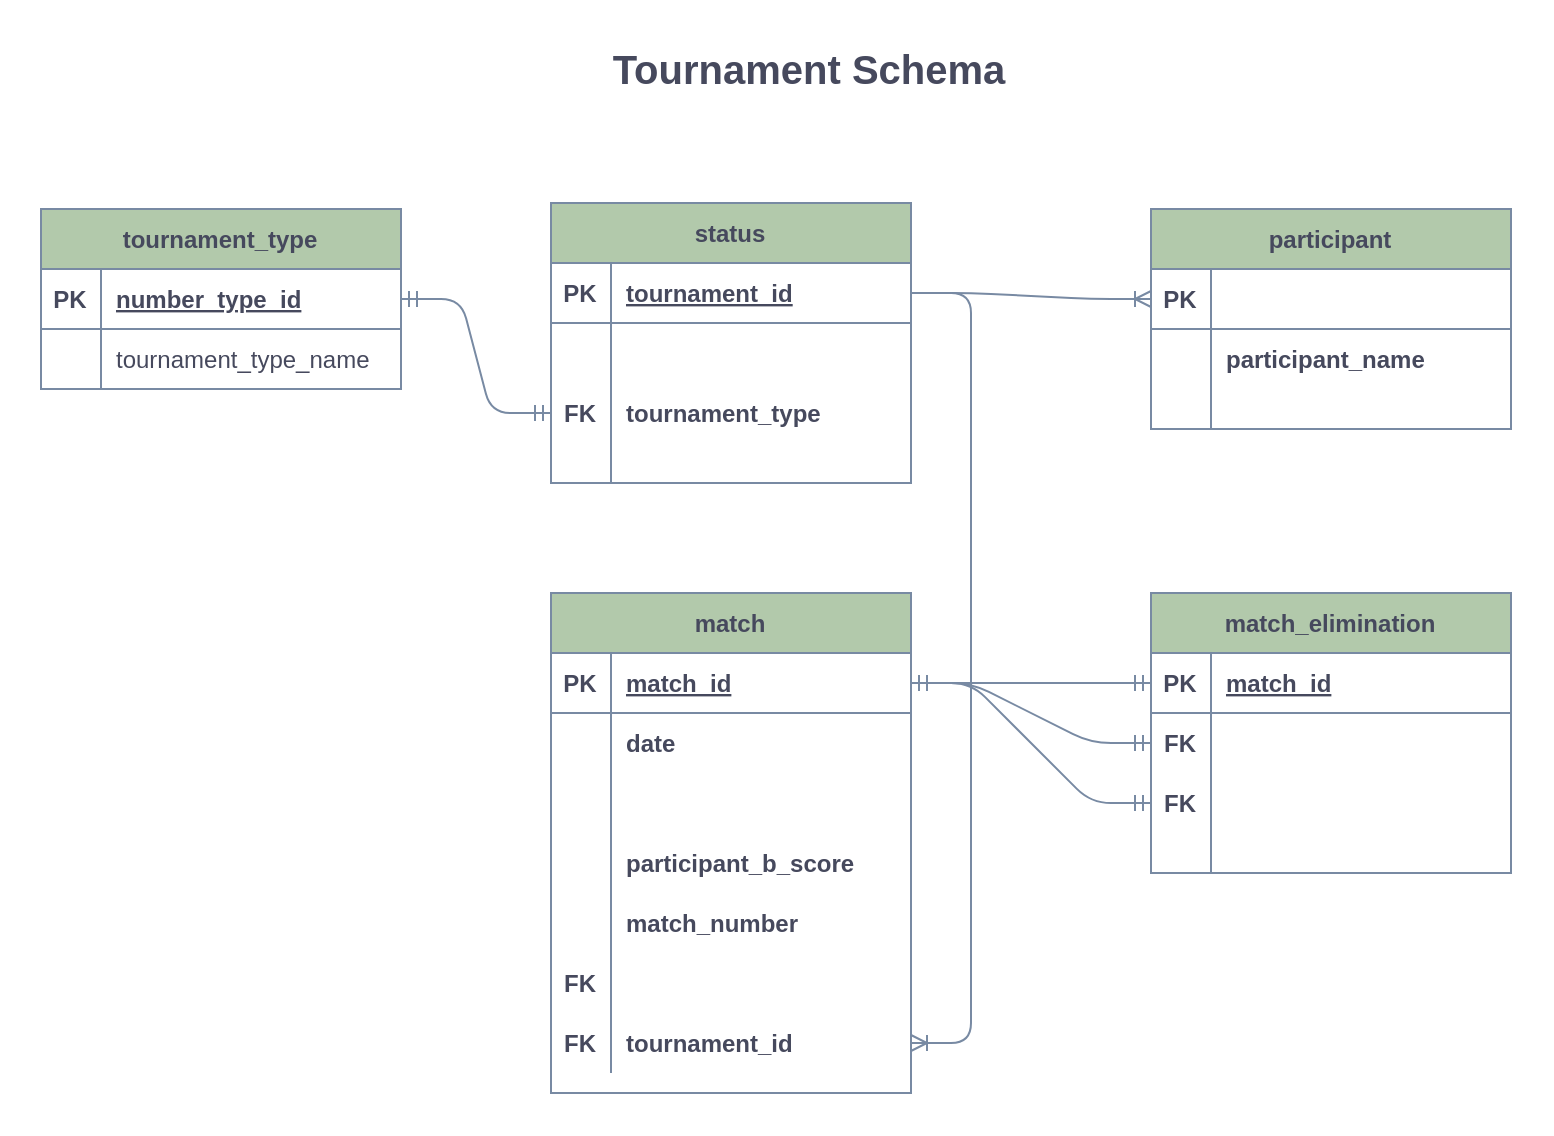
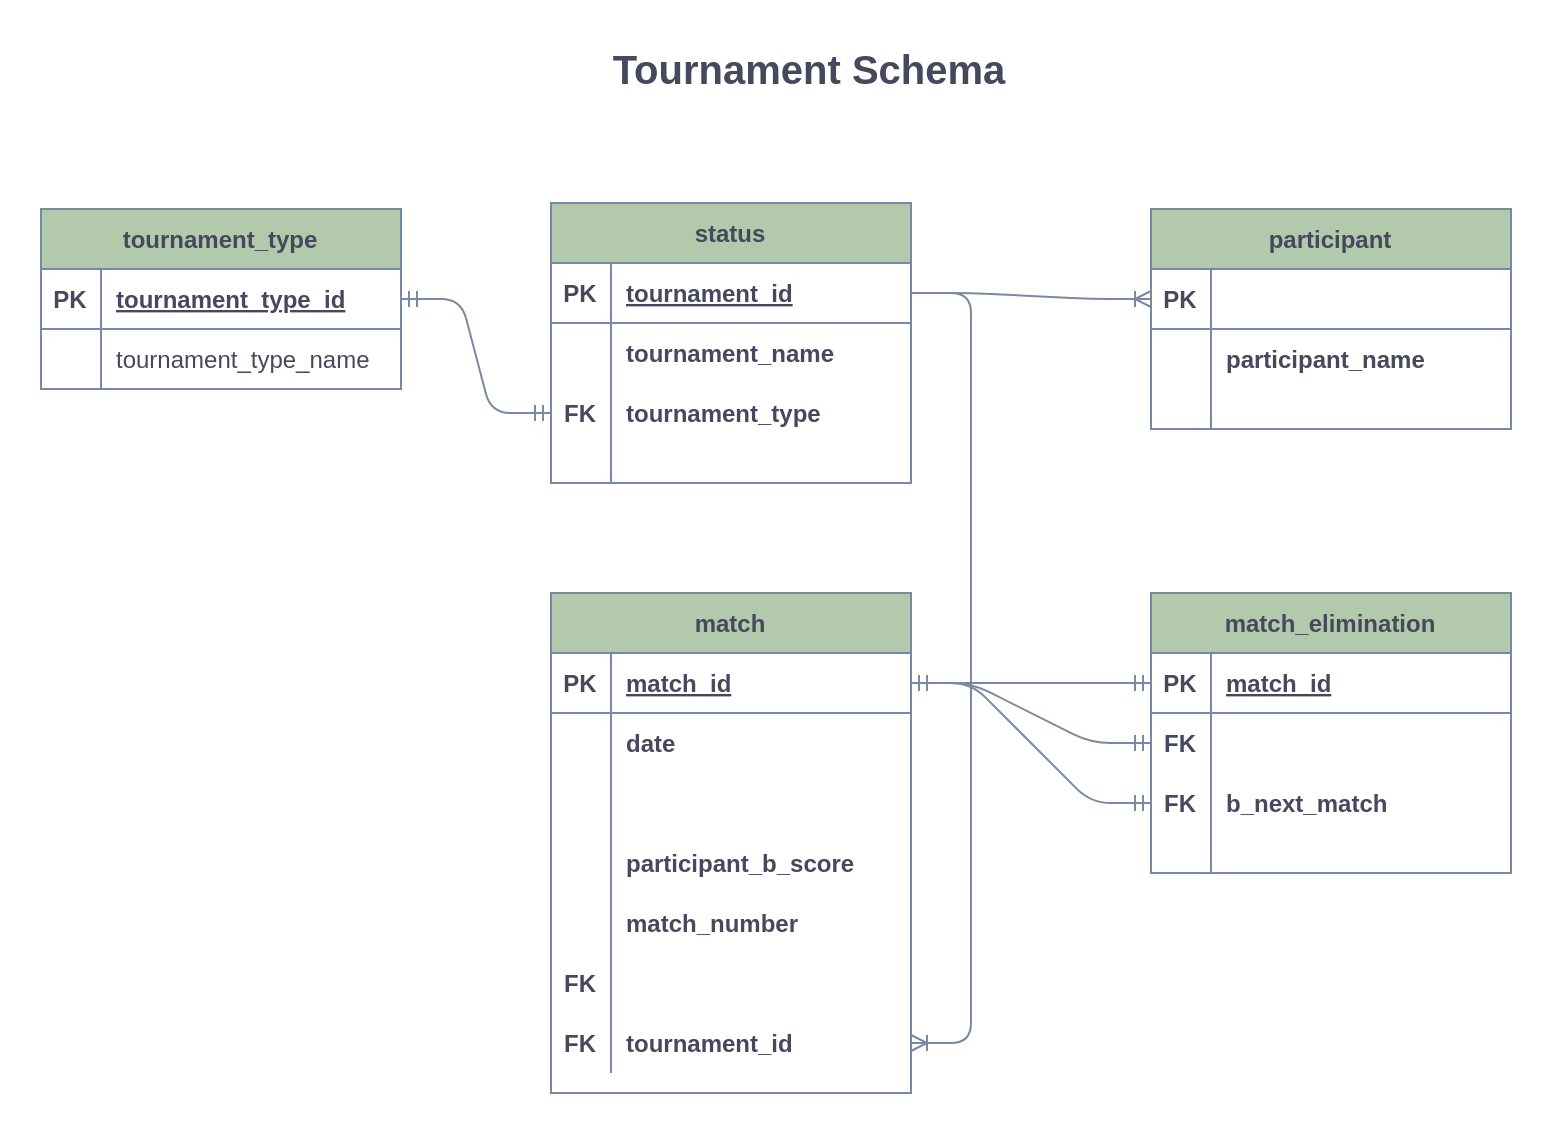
node "number_type_id": label "number_type_id" -> "tournament_type_id"
node "tournament_name": added
node "b_next_match": added
